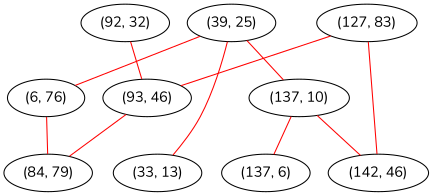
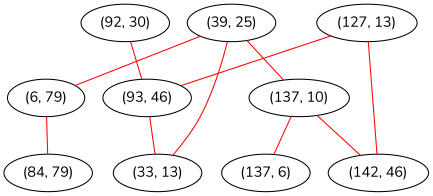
node "(92, 32)": label "(92, 32)" -> "(92, 30)"
node "(127, 83)": label "(127, 83)" -> "(127, 13)"
node "(6, 76)": label "(6, 76)" -> "(6, 79)"
edge "(93, 46)" -- "(84, 79)": now "(93, 46)" -- "(33, 13)"
